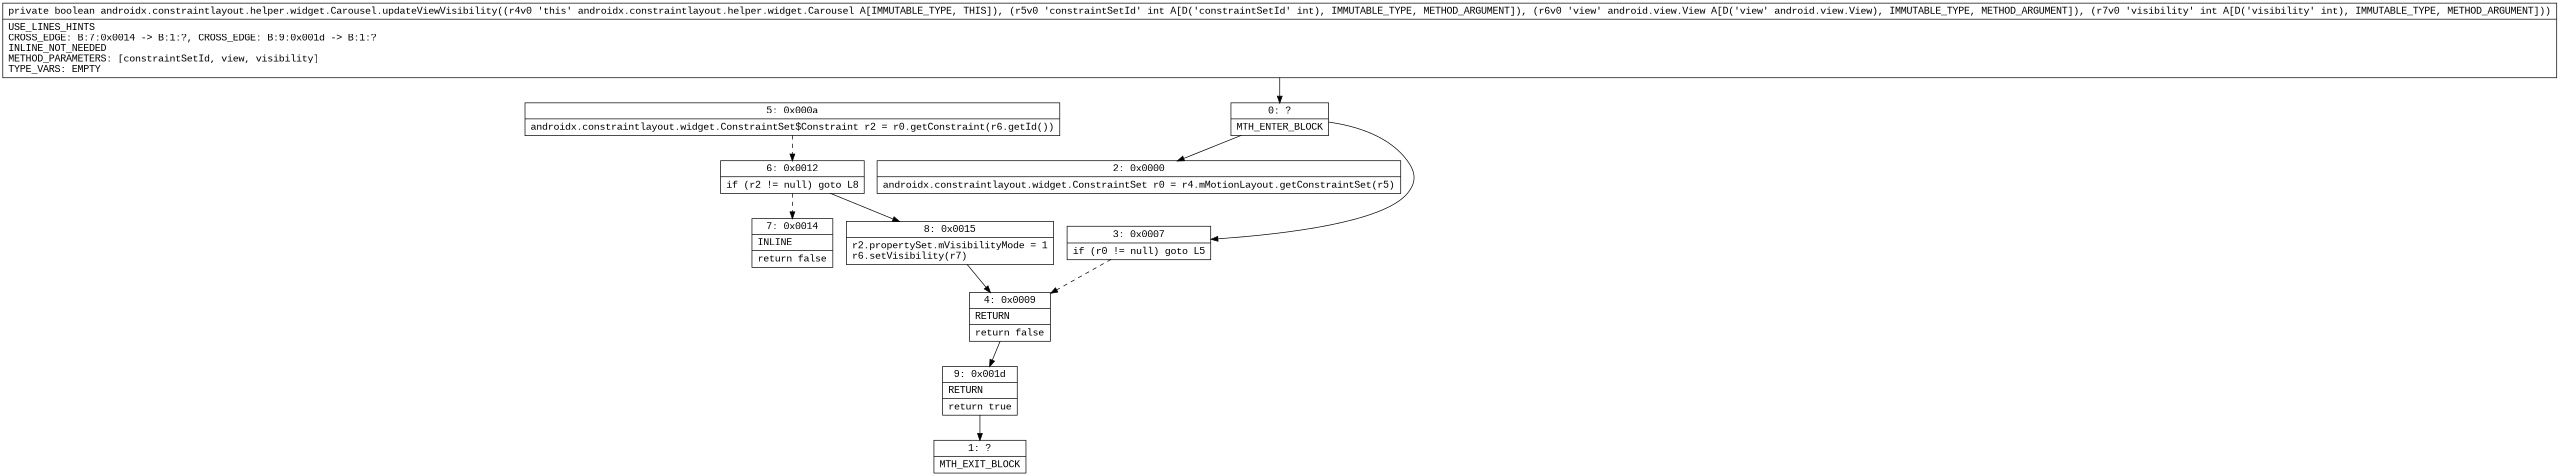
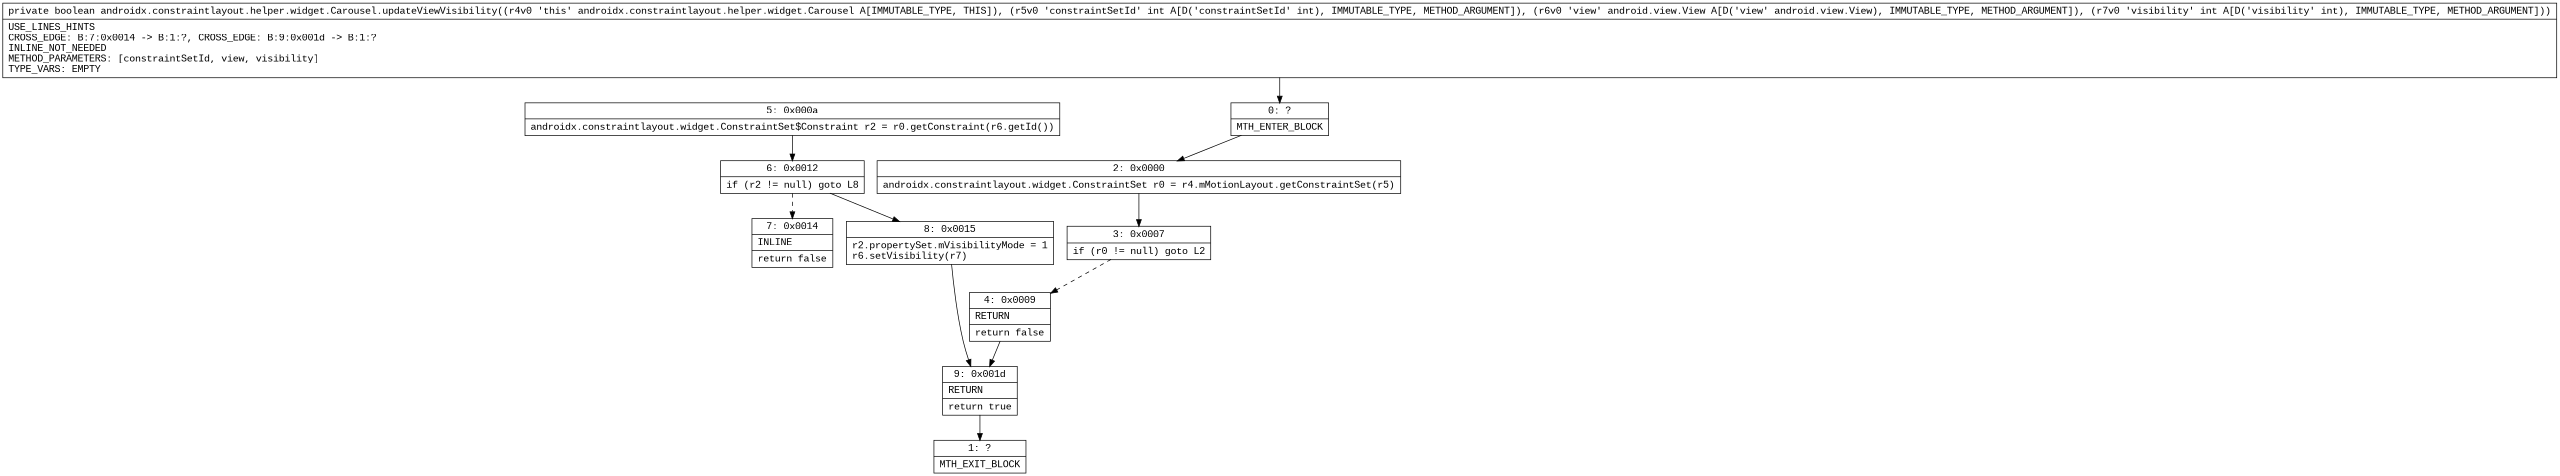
edge "5: 0x000a" -> "6: 0x0012": style dashed -> solid
edge "0: ?" -> "3: 0x0007": now "2: 0x0000" -> "3: 0x0007"
node "3: 0x0007": text "if (r0 != null) goto L5" -> "if (r0 != null) goto L2"
edge "8: 0x0015" -> "4: 0x0009": now "8: 0x0015" -> "9: 0x001d"
